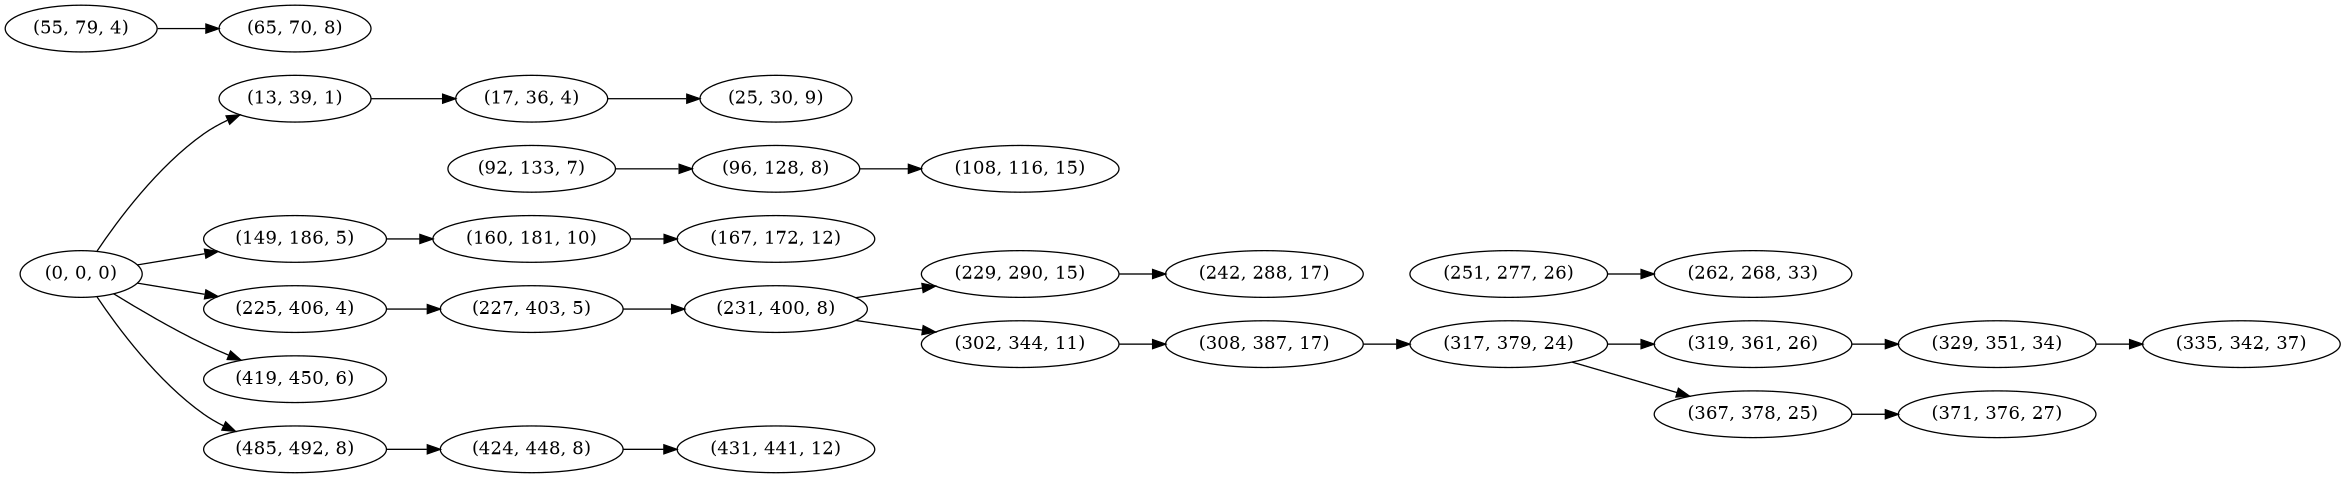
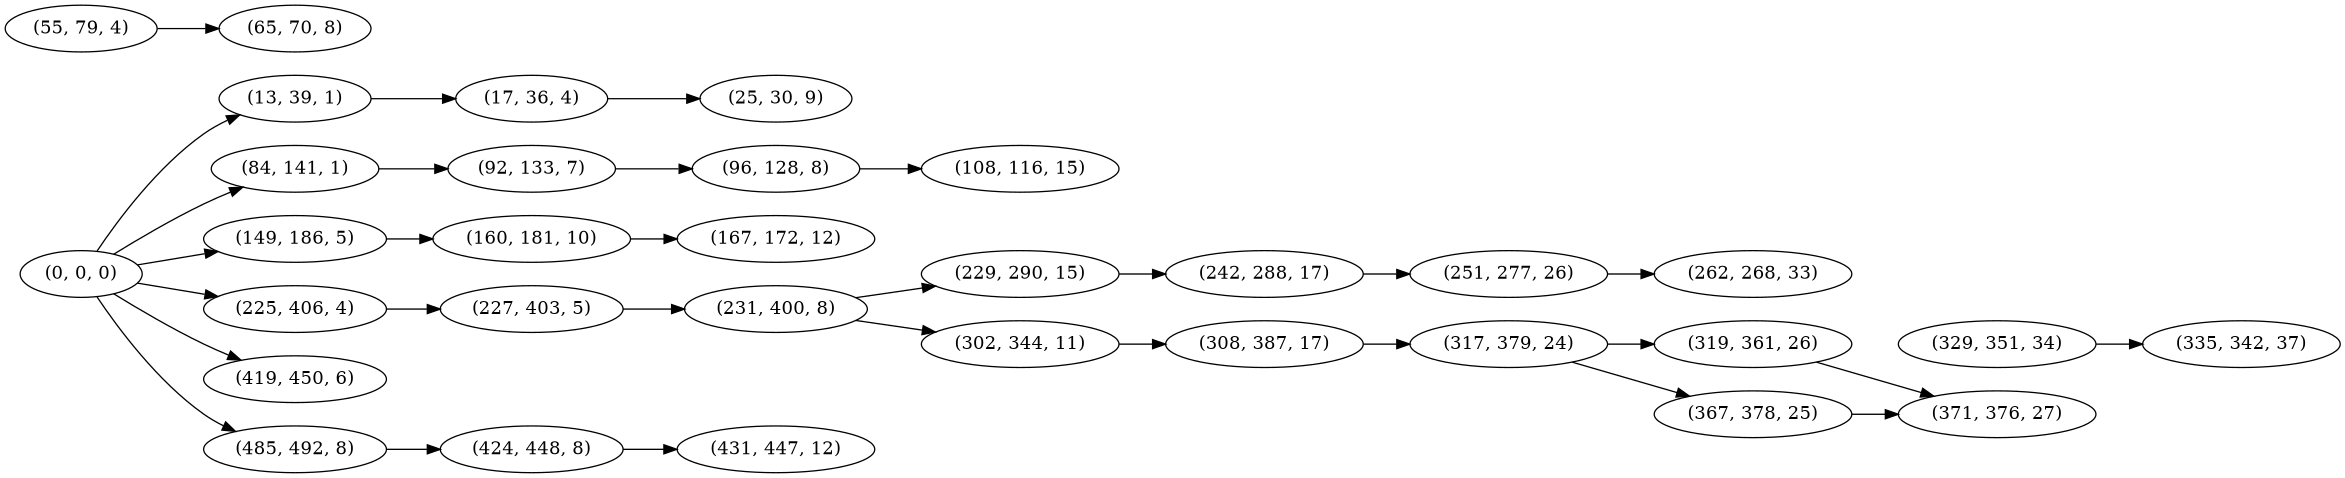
node "(84, 141, 1)": added
edge "(242, 288, 17)" -> "(251, 277, 26)": added
edge "(319, 361, 26)" -> "(329, 351, 34)": now "(319, 361, 26)" -> "(371, 376, 27)"
node "(431, 441, 12)": label "(431, 441, 12)" -> "(431, 447, 12)"
